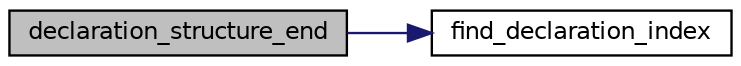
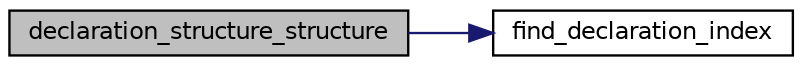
node "declaration_structure_end": label "declaration_structure_end" -> "declaration_structure_structure"
